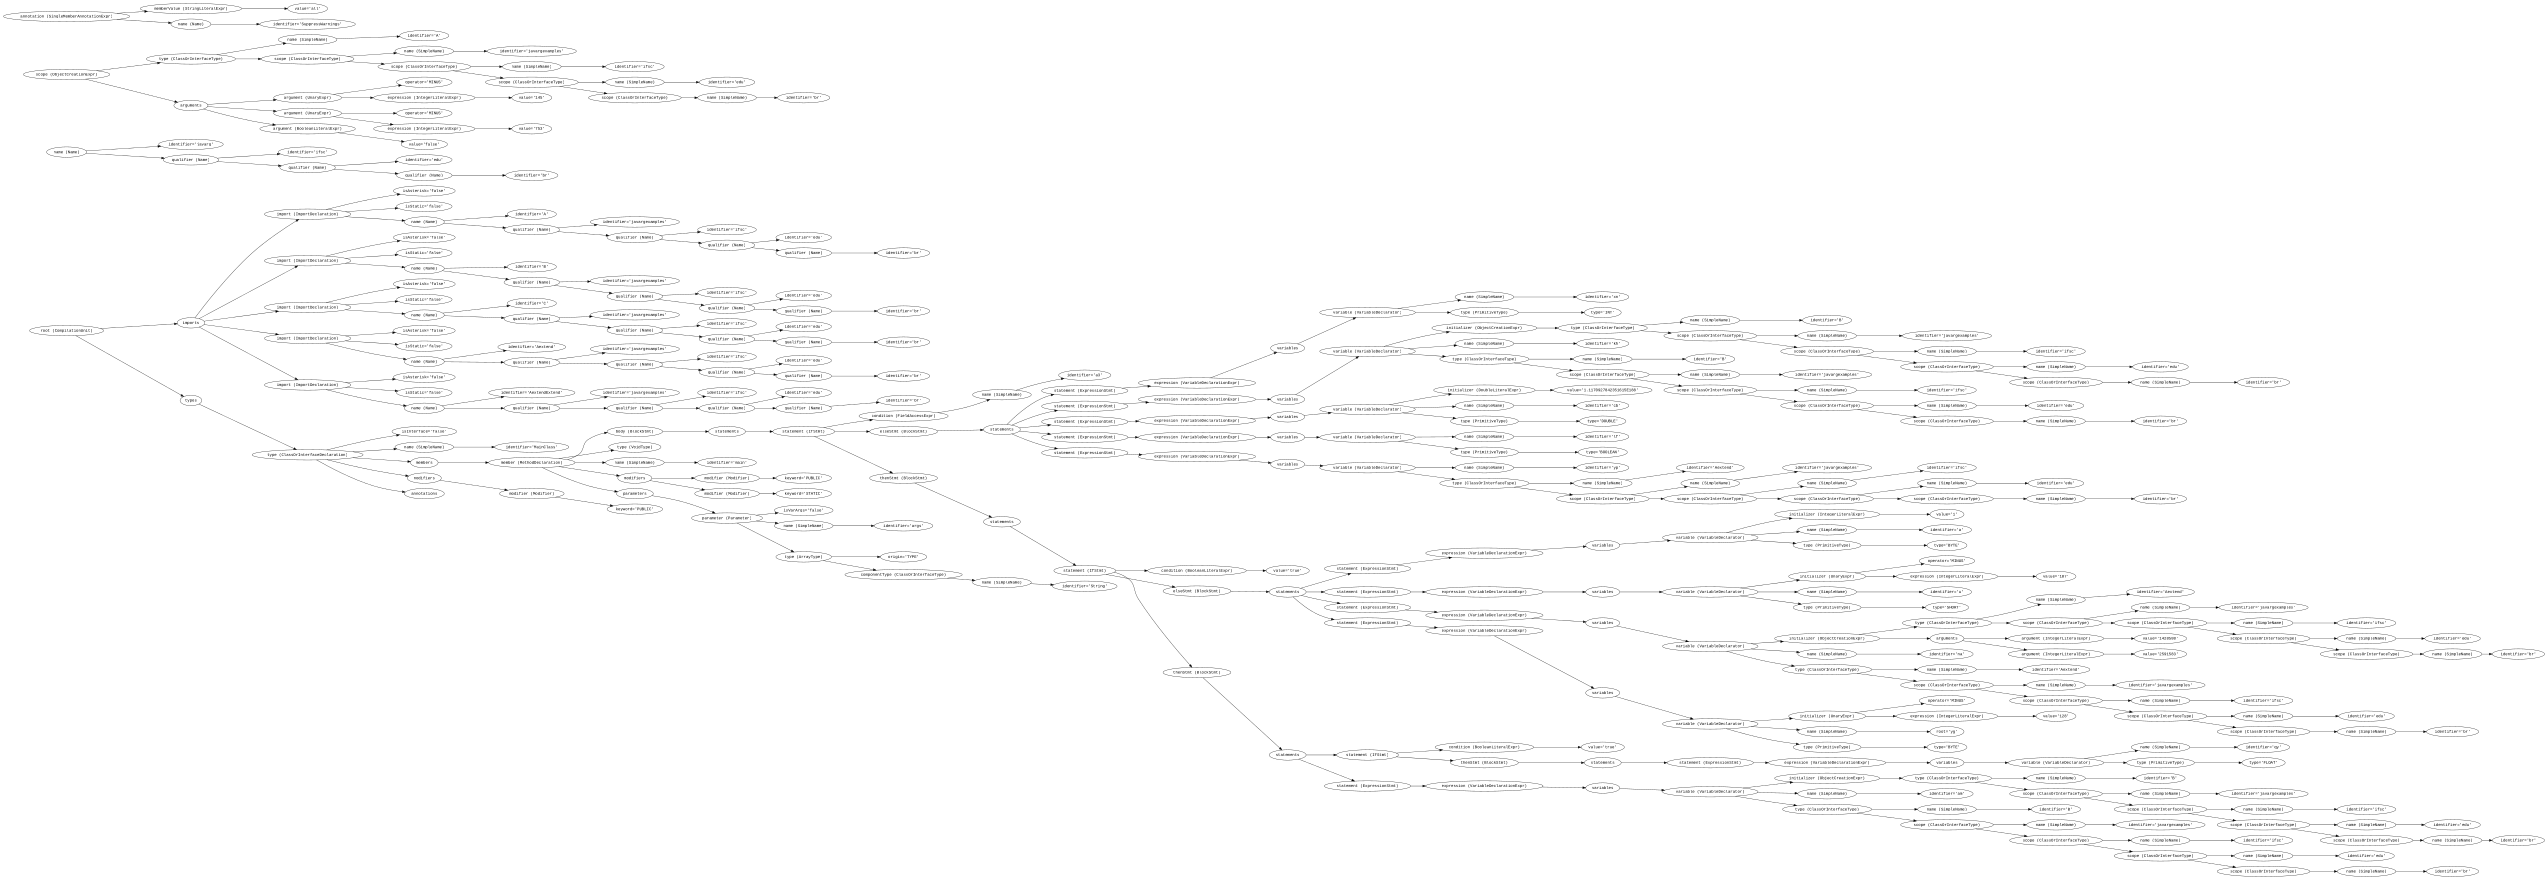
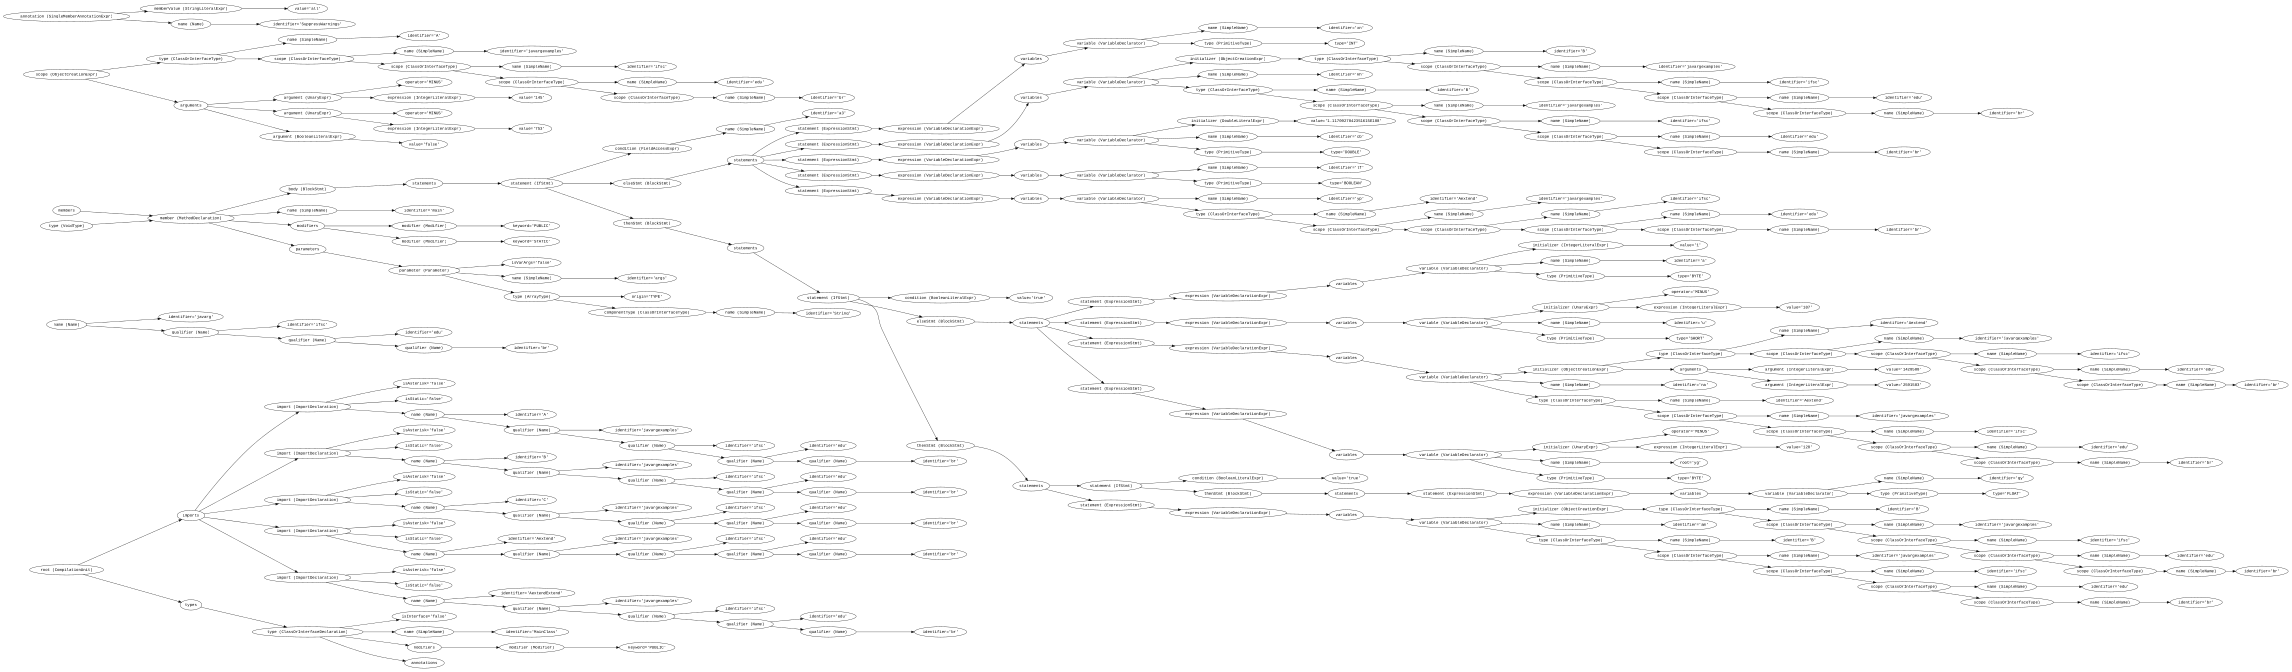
edge "member (MethodDeclaration)" -> "type (VoidType)": reversed
edge "type (ClassOrInterfaceDeclaration)" -> "members": removed
